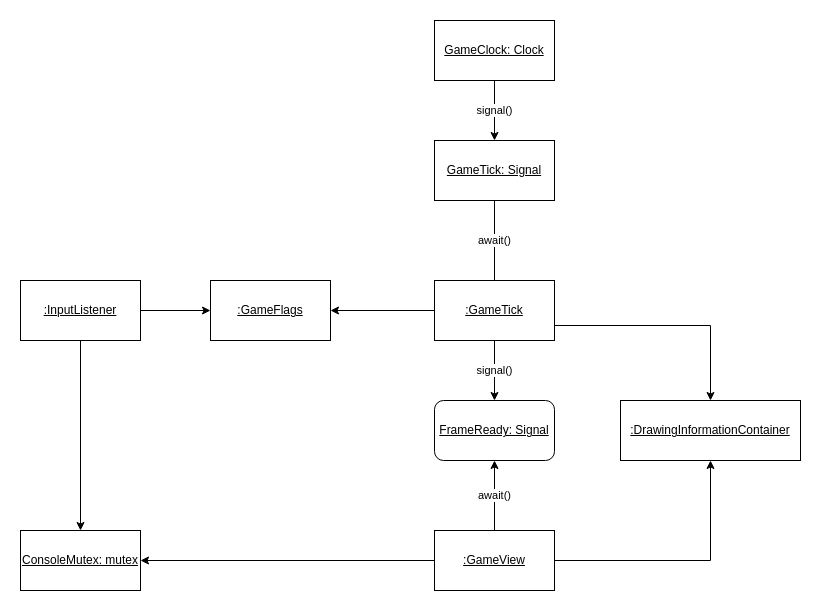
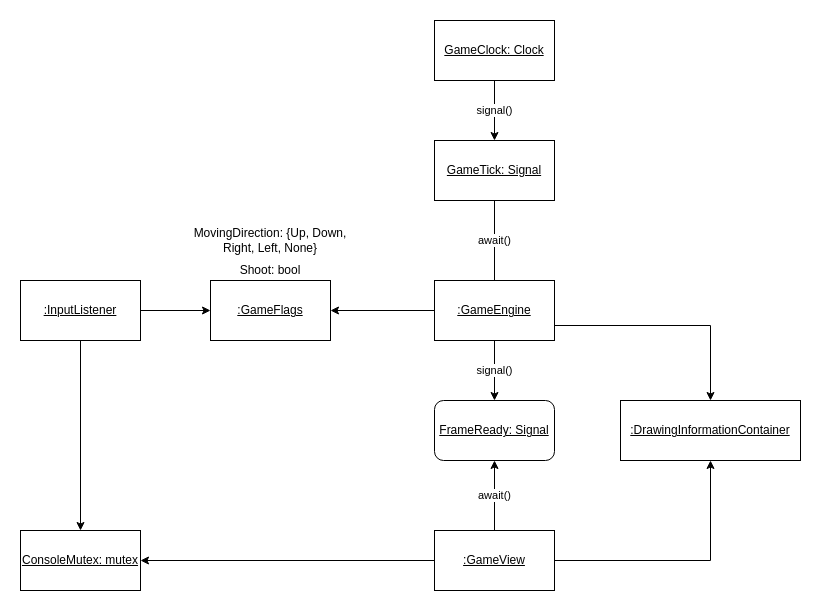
node "MovingDirection: {Up, Down, Right, Left, None}": added
node "Shoot: bool": added
node ":GameTick": label ":GameTick" -> ":GameEngine"
